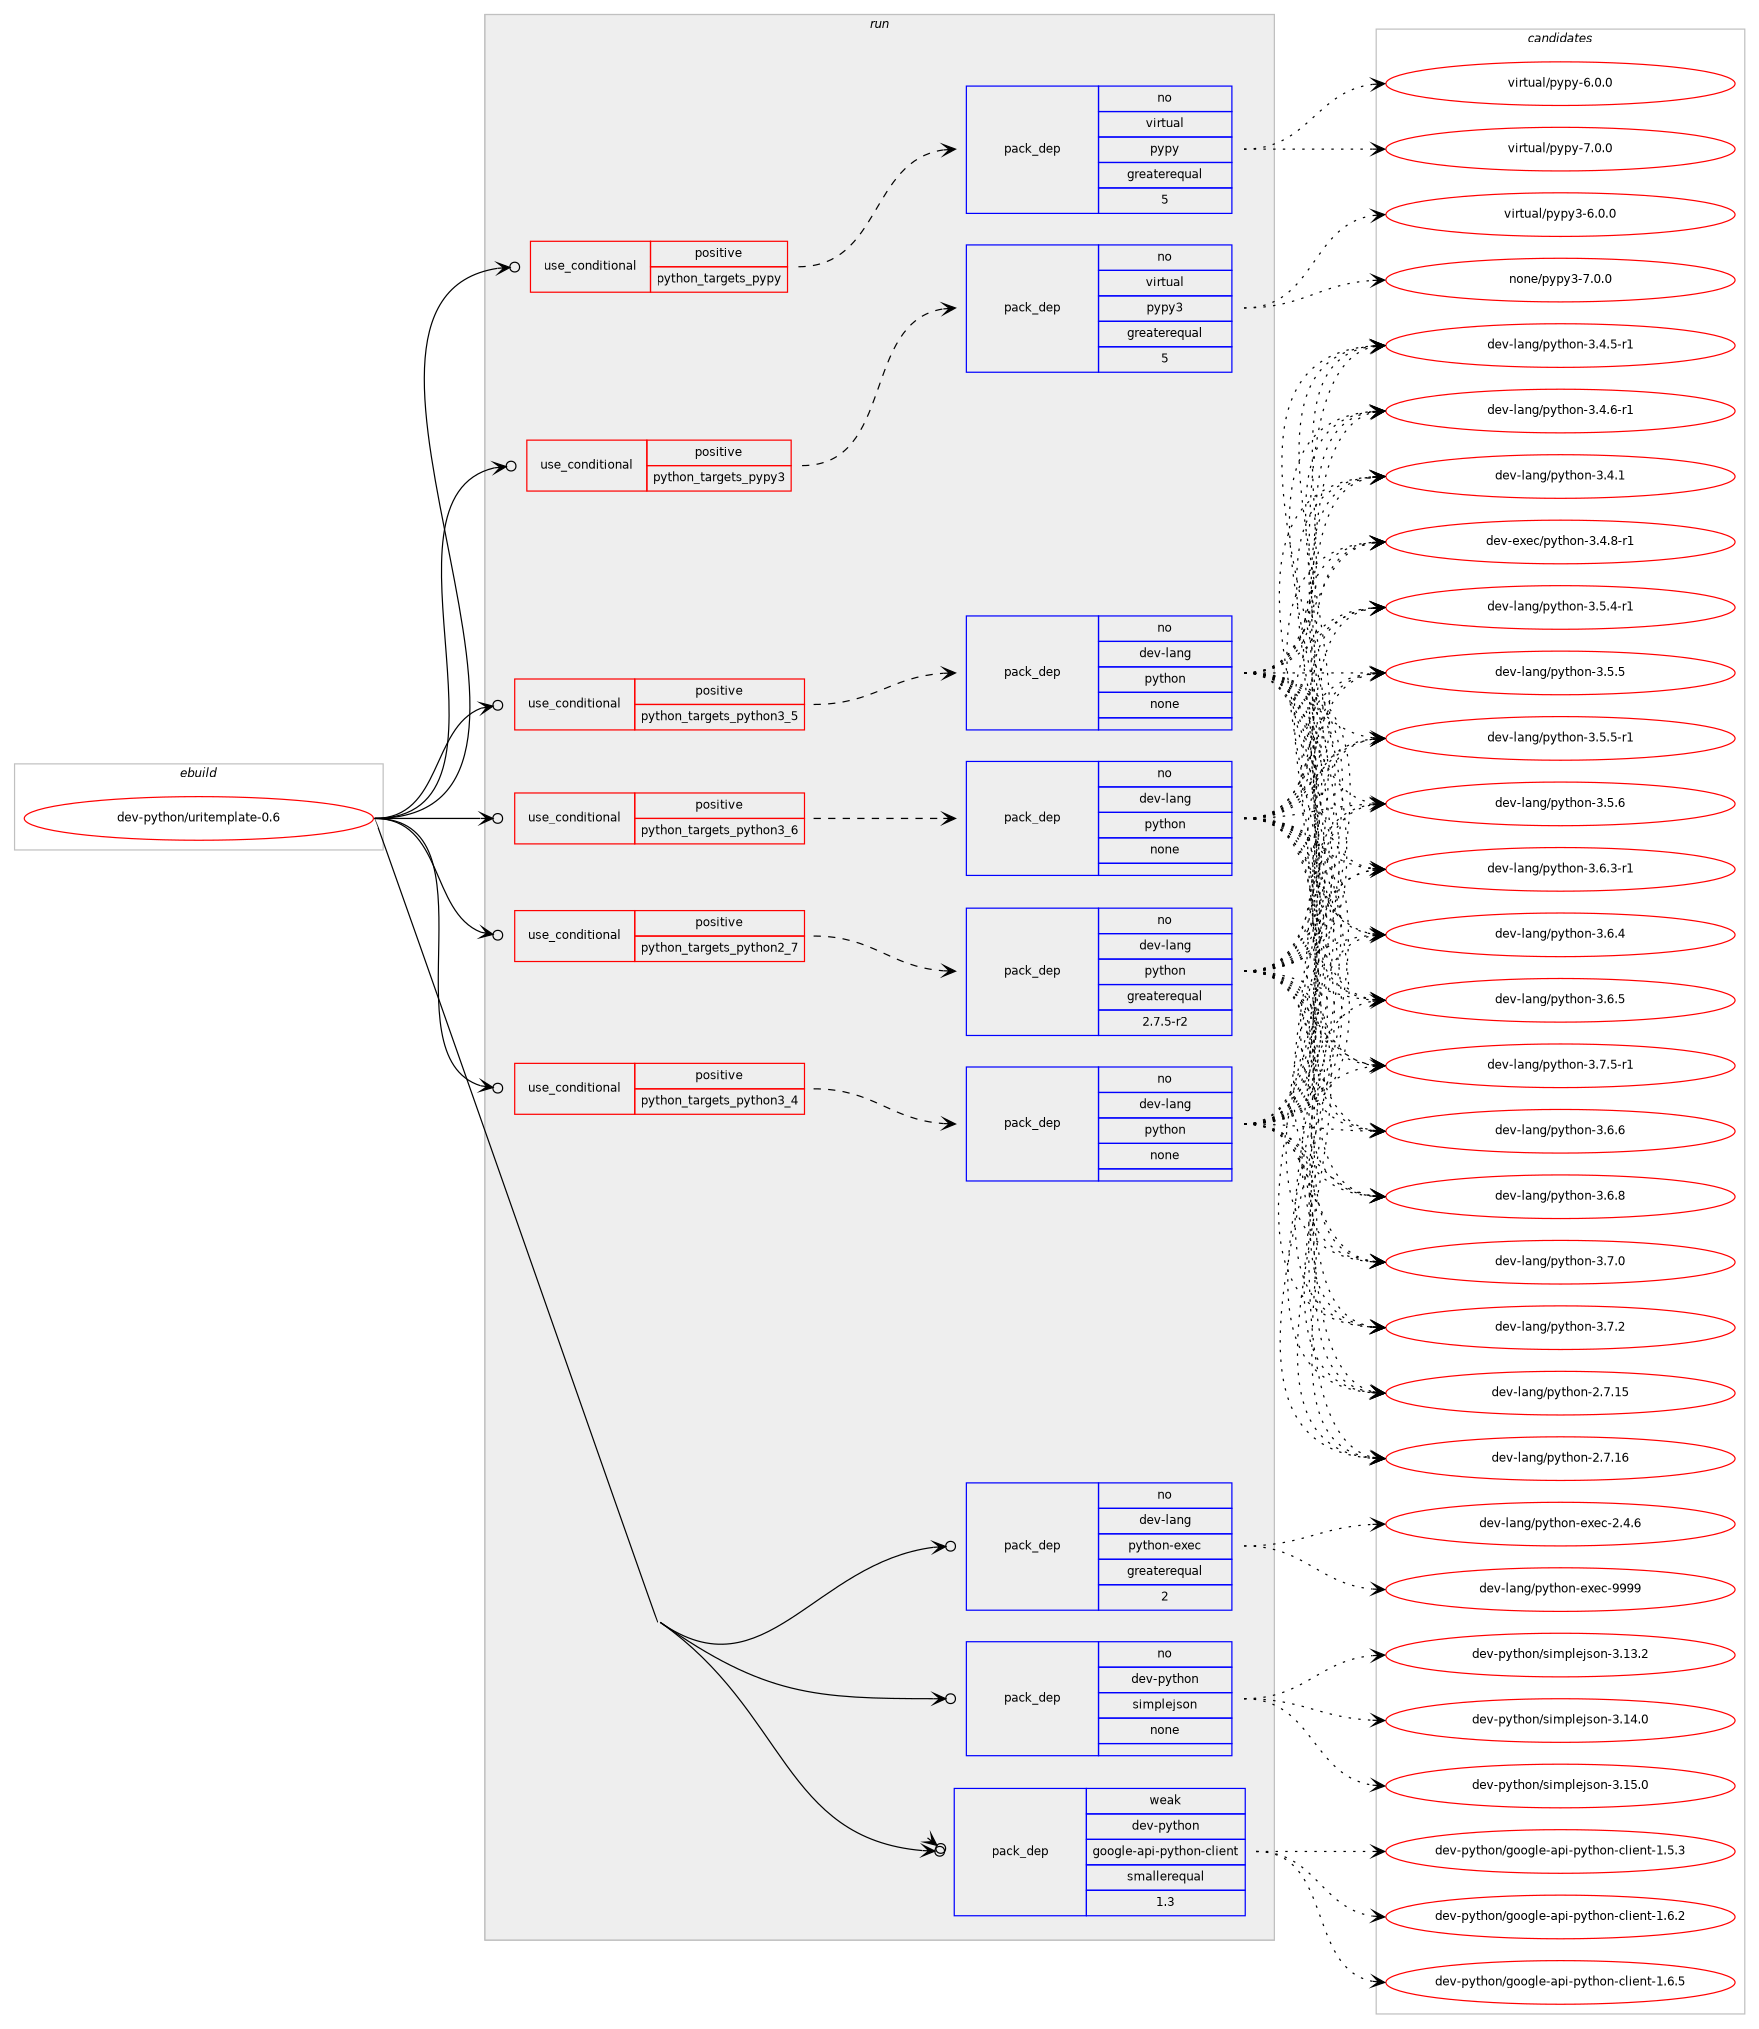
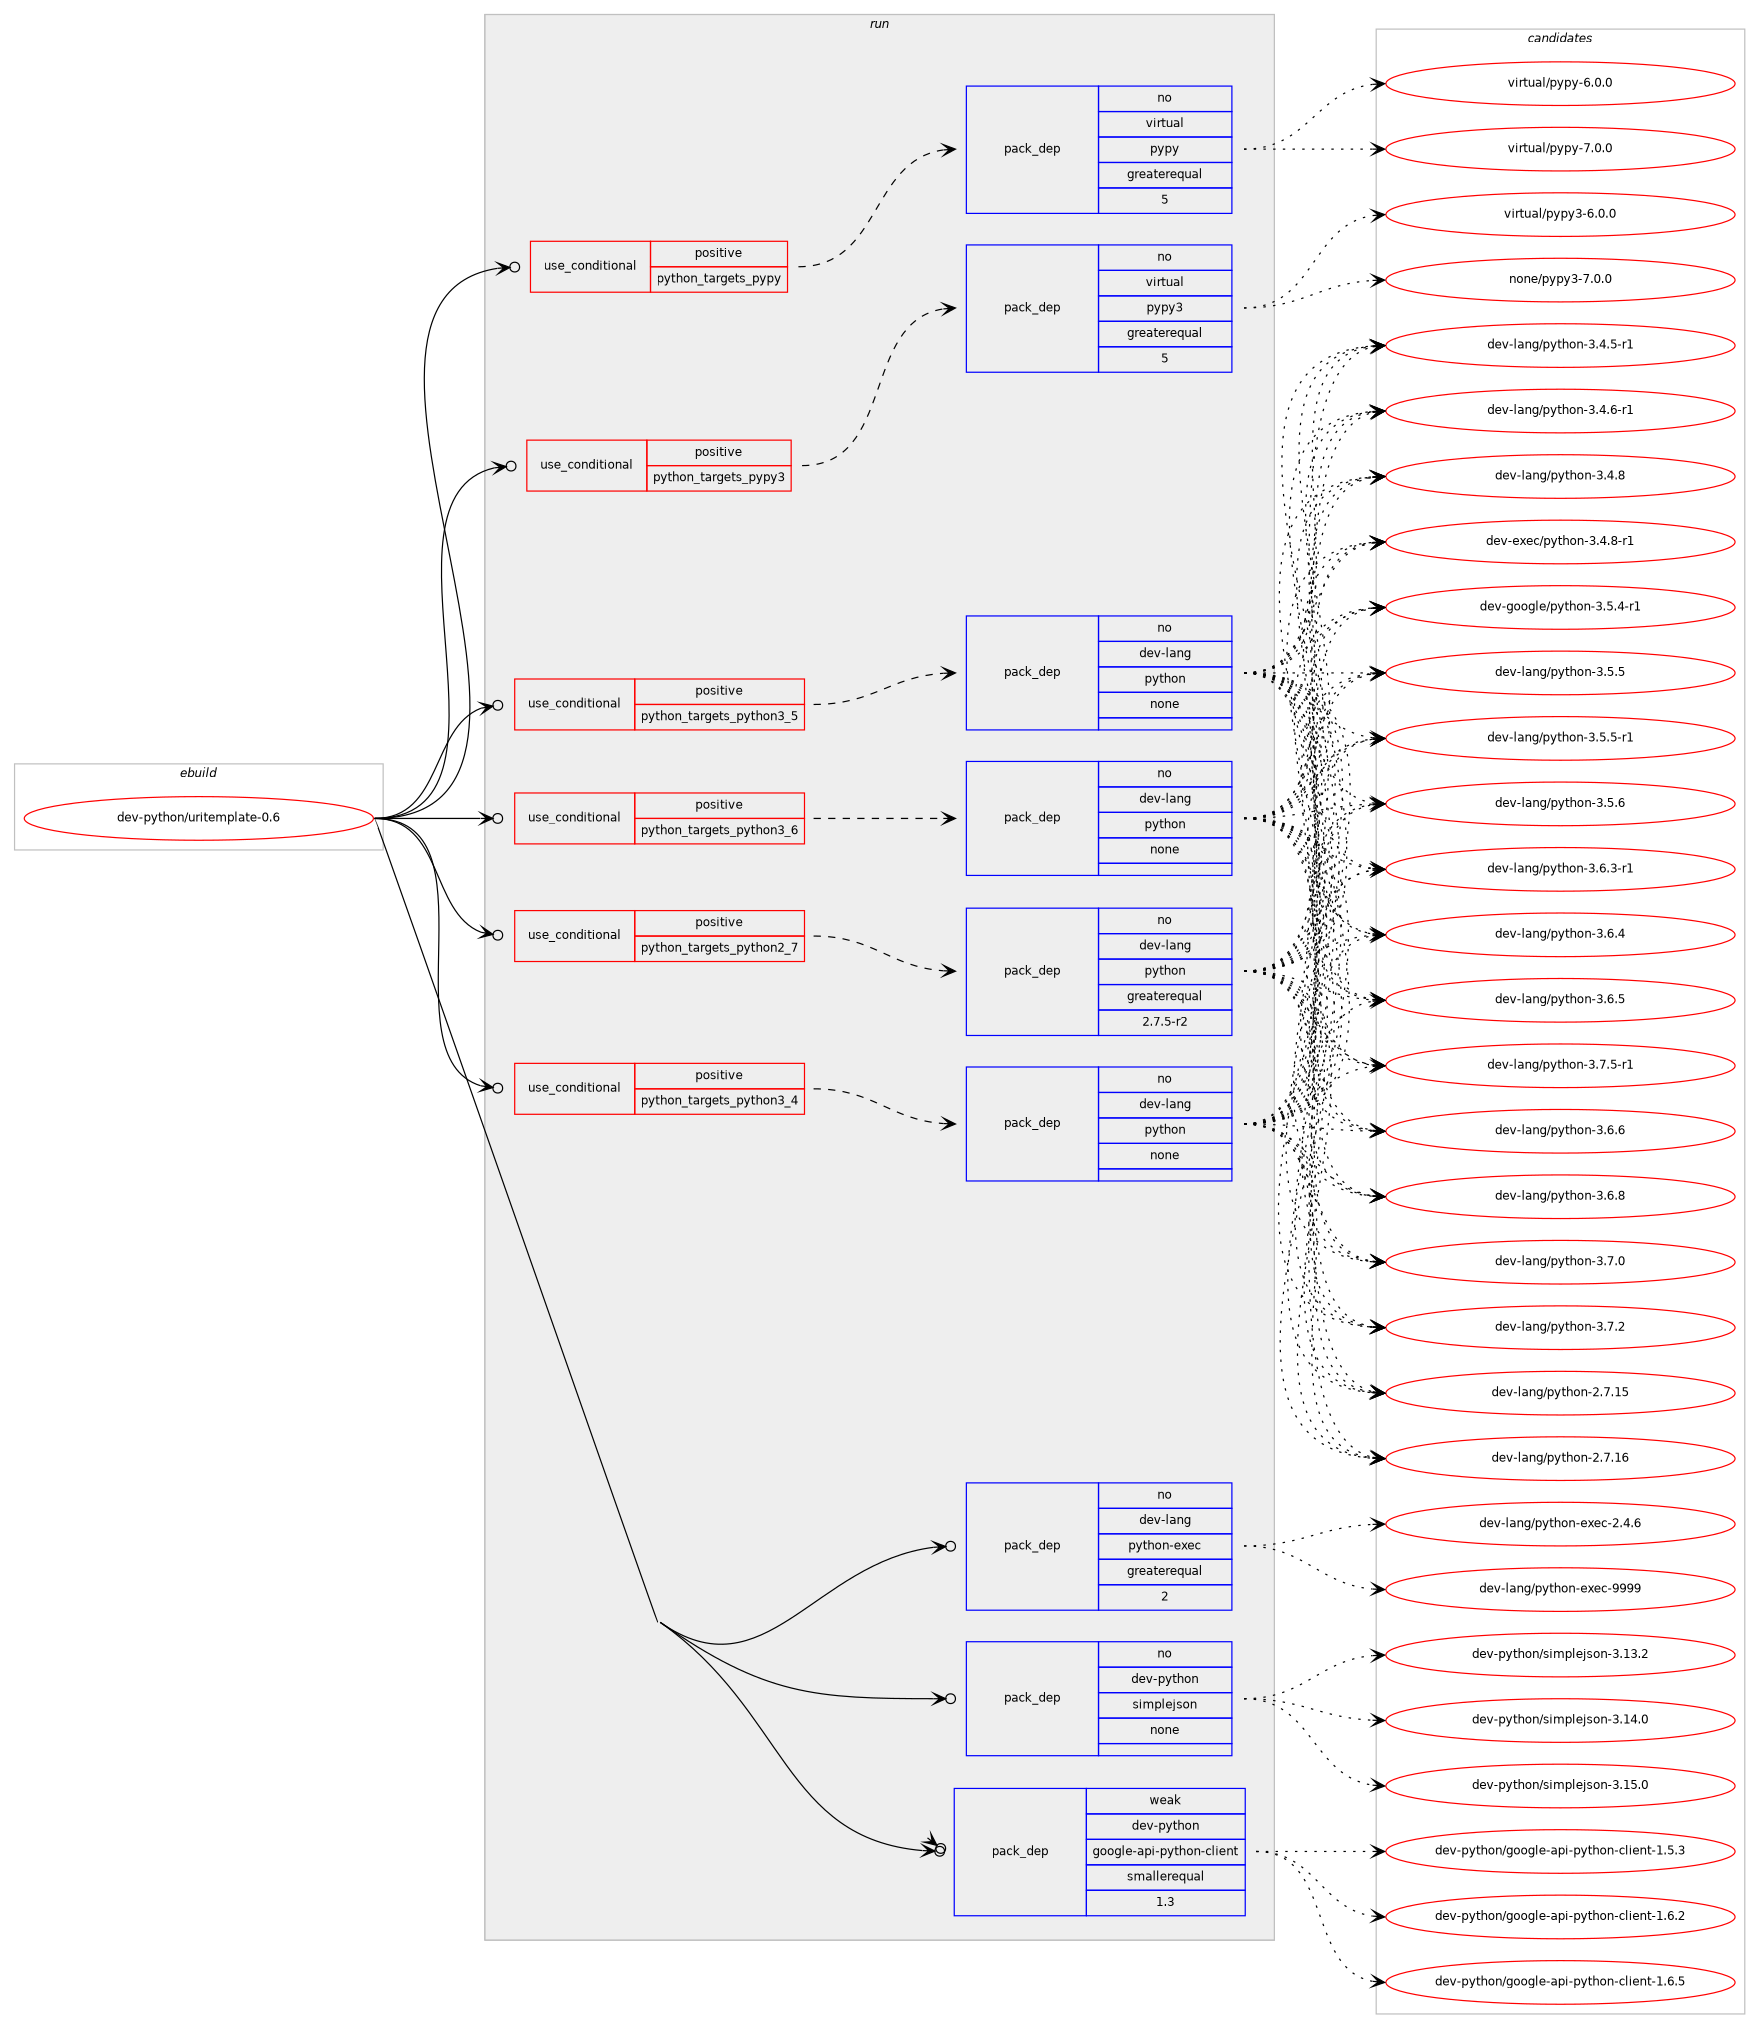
node "dev-lang/python-3.4.1": label "dev-lang/python-3.4.1" -> "dev-lang/python-3.4.8"
node "dev-lang/python-3.5.4-r1": label "dev-lang/python-3.5.4-r1" -> "dev-google/python-3.5.4-r1"
